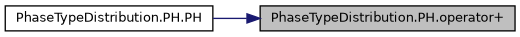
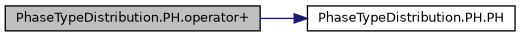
edge "PhaseTypeDistribution.PH.PH" -> "PhaseTypeDistribution.PH.operator+": reversed
